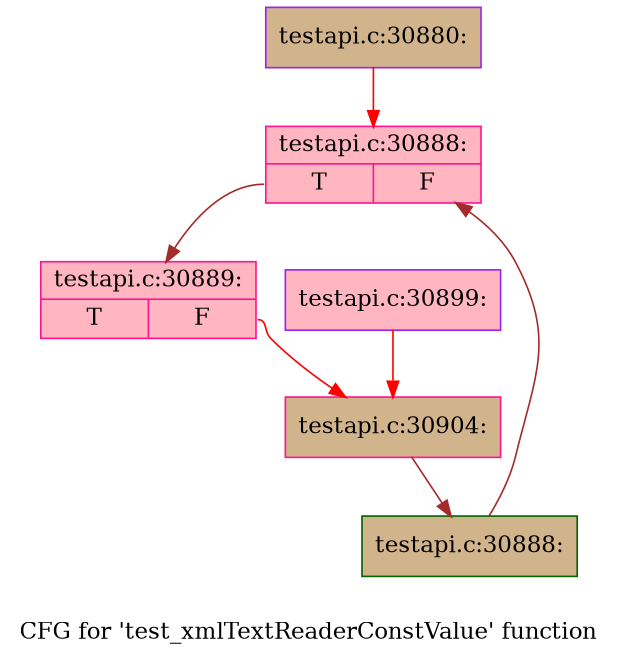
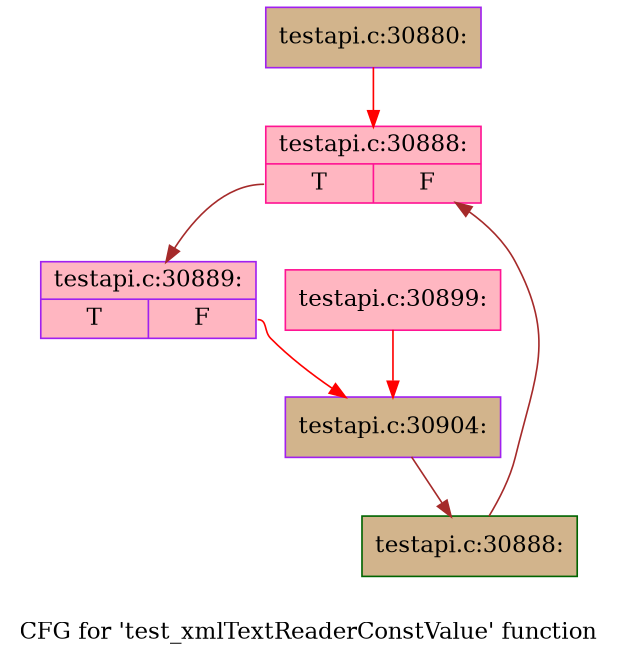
node "testapi.c:30889:": color deeppink -> purple
node "testapi.c:30899:": color purple -> deeppink
node "testapi.c:30904:": color deeppink -> purple
